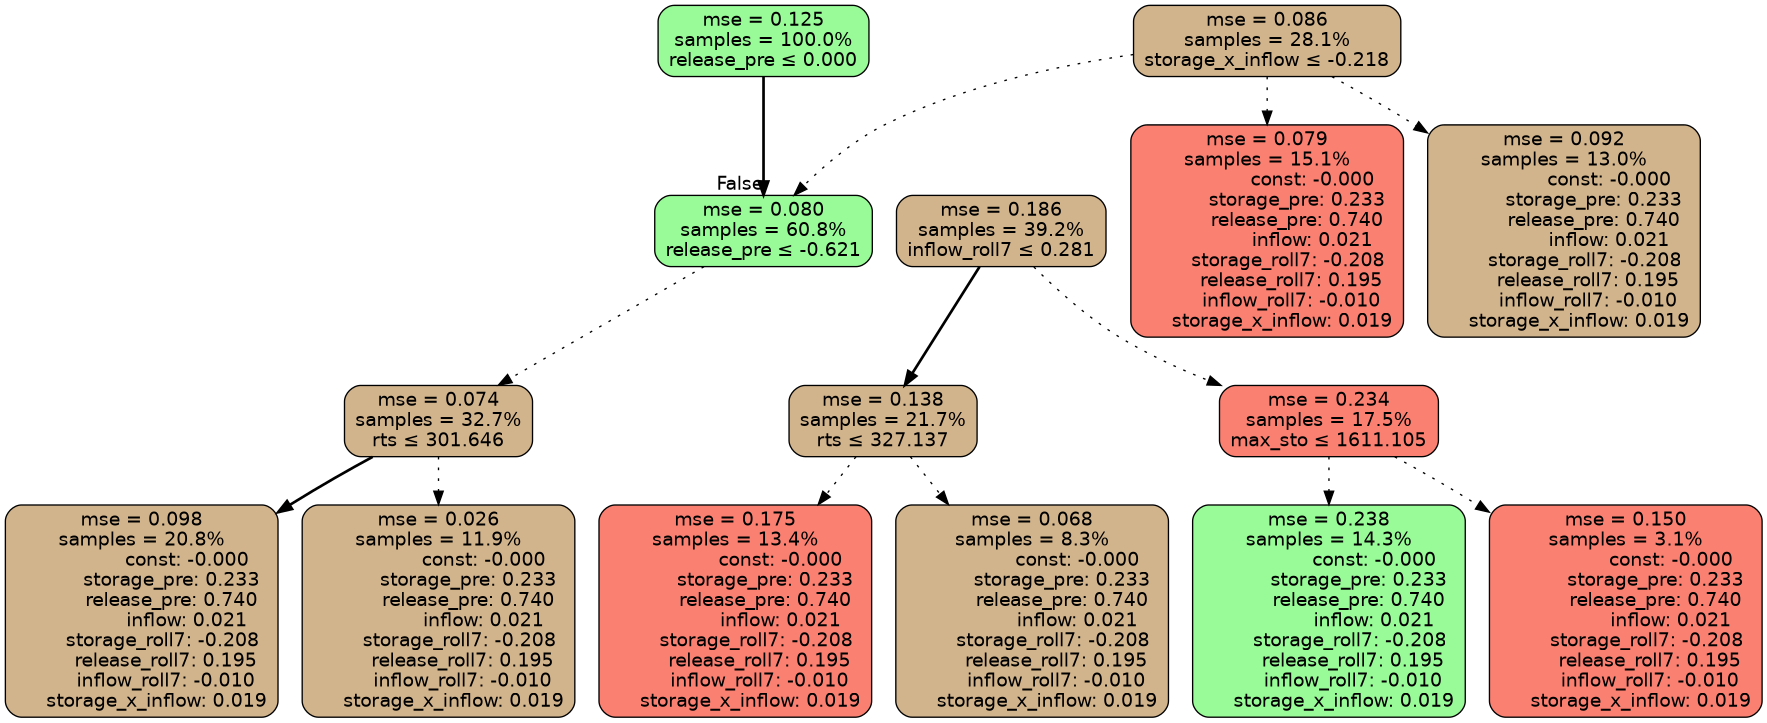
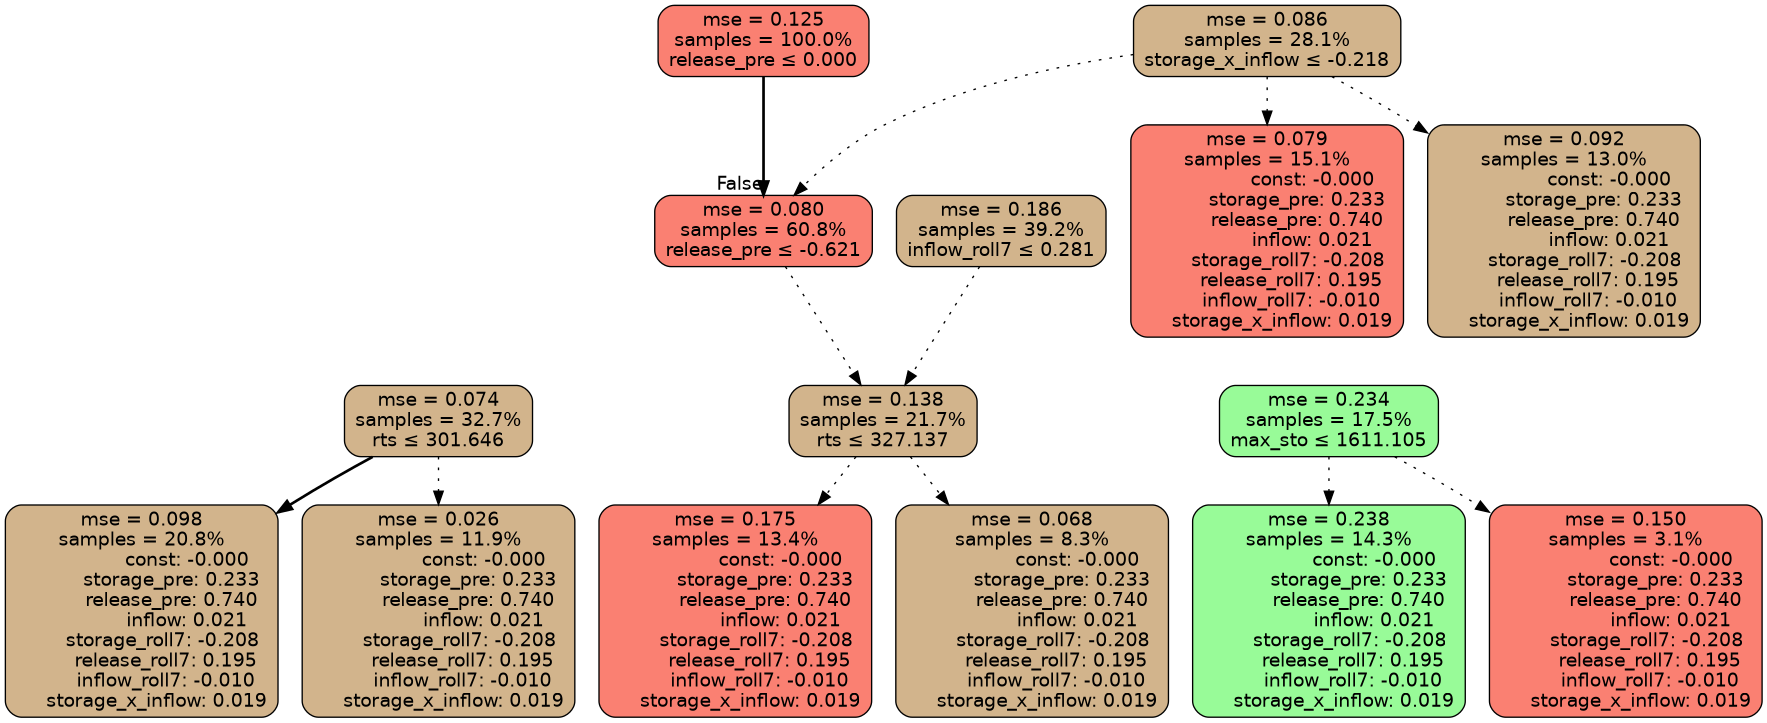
node "mse = 0.125 samples = 100.0% release_pre ≤ 0.000": fillcolor palegreen -> salmon
node "mse = 0.080 samples = 60.8% release_pre ≤ -0.621": fillcolor palegreen -> salmon
edge "mse = 0.186 samples = 39.2% inflow_roll7 ≤ 0.281" -> "mse = 0.138 samples = 21.7% rts ≤ 327.137": style bold -> dotted
edge "mse = 0.080 samples = 60.8% release_pre ≤ -0.621" -> "mse = 0.074 samples = 32.7% rts ≤ 301.646": now "mse = 0.080 samples = 60.8% release_pre ≤ -0.621" -> "mse = 0.138 samples = 21.7% rts ≤ 327.137"
edge "mse = 0.186 samples = 39.2% inflow_roll7 ≤ 0.281" -> "mse = 0.234 samples = 17.5% max_sto ≤ 1611.105": removed
node "mse = 0.234 samples = 17.5% max_sto ≤ 1611.105": fillcolor salmon -> palegreen
